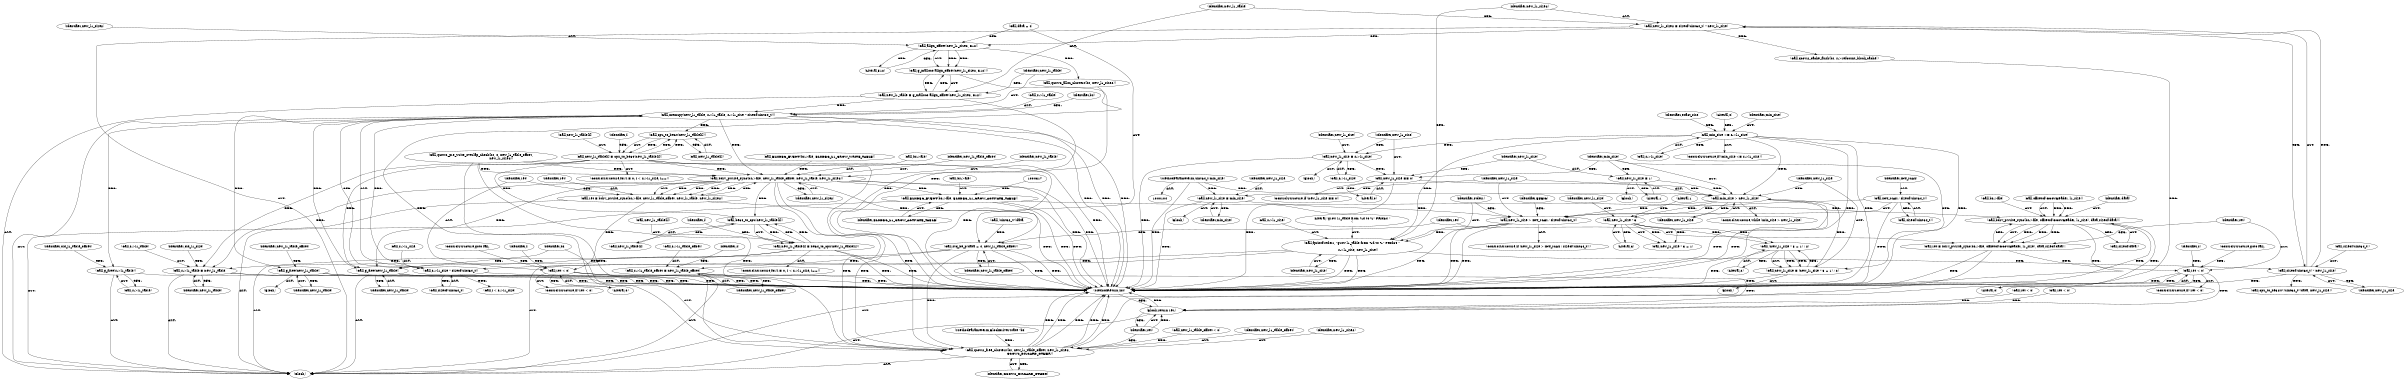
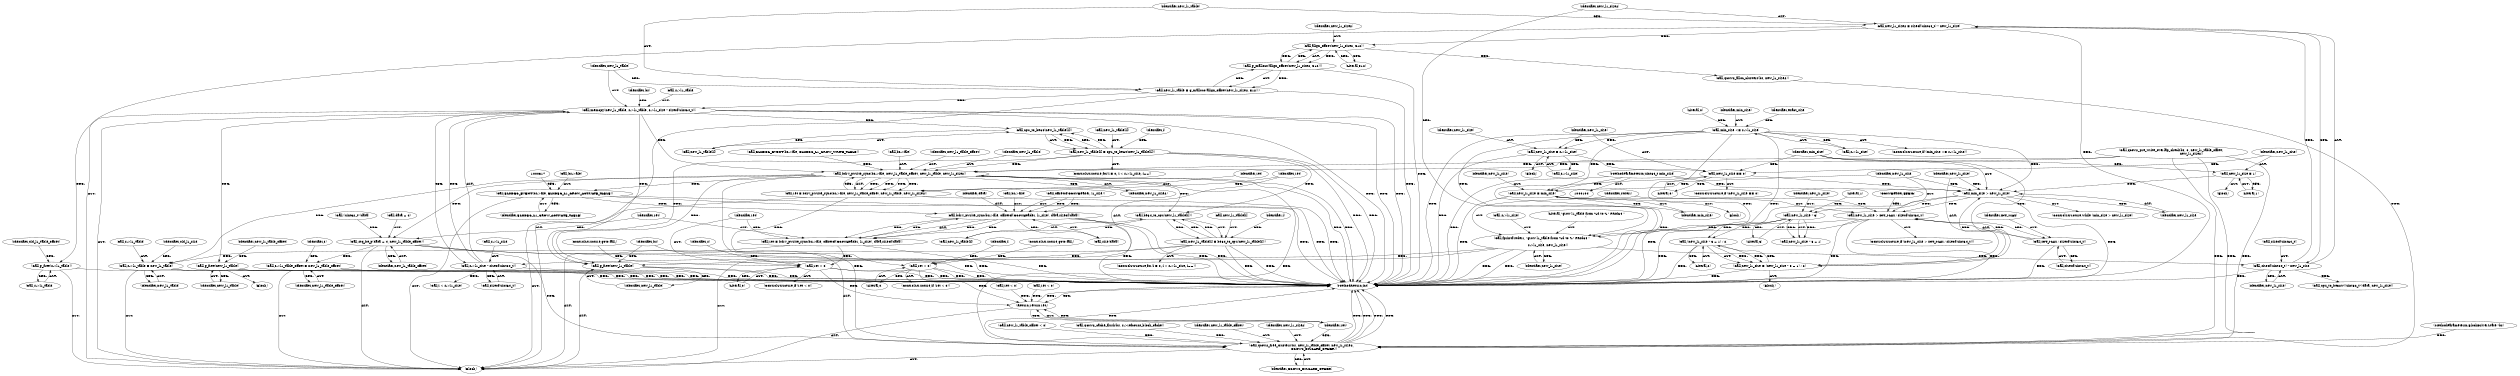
edge "(Call,data + 4)" -> "(Call,align_offset(new_l1_size2, 512))": now "(Call,g_malloc0(align_offset(new_l1_size2, 512)))" -> "(Call,align_offset(new_l1_size2, 512))"
edge "(Call,new_l1_size2 = sizeof(uint64_t) * new_l1_size)" -> "(Call,align_offset(new_l1_size2, 512))": label "CFG: " -> "DDG: "
edge "(Call,new_l1_size2 = sizeof(uint64_t) * new_l1_size)" -> "(Call,qcow2_cache_flush(bs, s->refcount_block_cache))": now "(Call,new_l1_size2 = sizeof(uint64_t) * new_l1_size)" -> "(MethodReturn,int)"
edge "(Call,min_size <= s->l1_size)" -> "(Call,new_l1_size = min_size)": added, label "DDG:"
edge "(Call,new_l1_table[i] = cpu_to_be64(new_l1_table[i]))" -> "(Call,s->l1_table = new_l1_table)": removed, label "DDG:"
edge "(Call,new_l1_size == 0)" -> "(Call,min_size > new_l1_size)": label "AST: " -> "DDG: "
node "(Identifier,EFBIG)": label "(Identifier,EFBIG)" -> "(QCowHeader,EFBIG)"
edge "(Call,new_l1_size = min_size)" -> "(Call,new_l1_size > INT_MAX / sizeof(uint64_t))": label "DDG: " -> "AST: "
edge "(Call,new_l1_size > INT_MAX / sizeof(uint64_t))" -> "(Call,INT_MAX / sizeof(uint64_t))": added, label "CFG:"
node "(Call,s->l1_table_offset)": removed
node "(Call,sizeof(data))": label "(Call,sizeof(data))" -> "(Call,size(data))"
node "(Block,return ret;)": label "(Block,return ret;)" -> "(Return,return ret;)"
